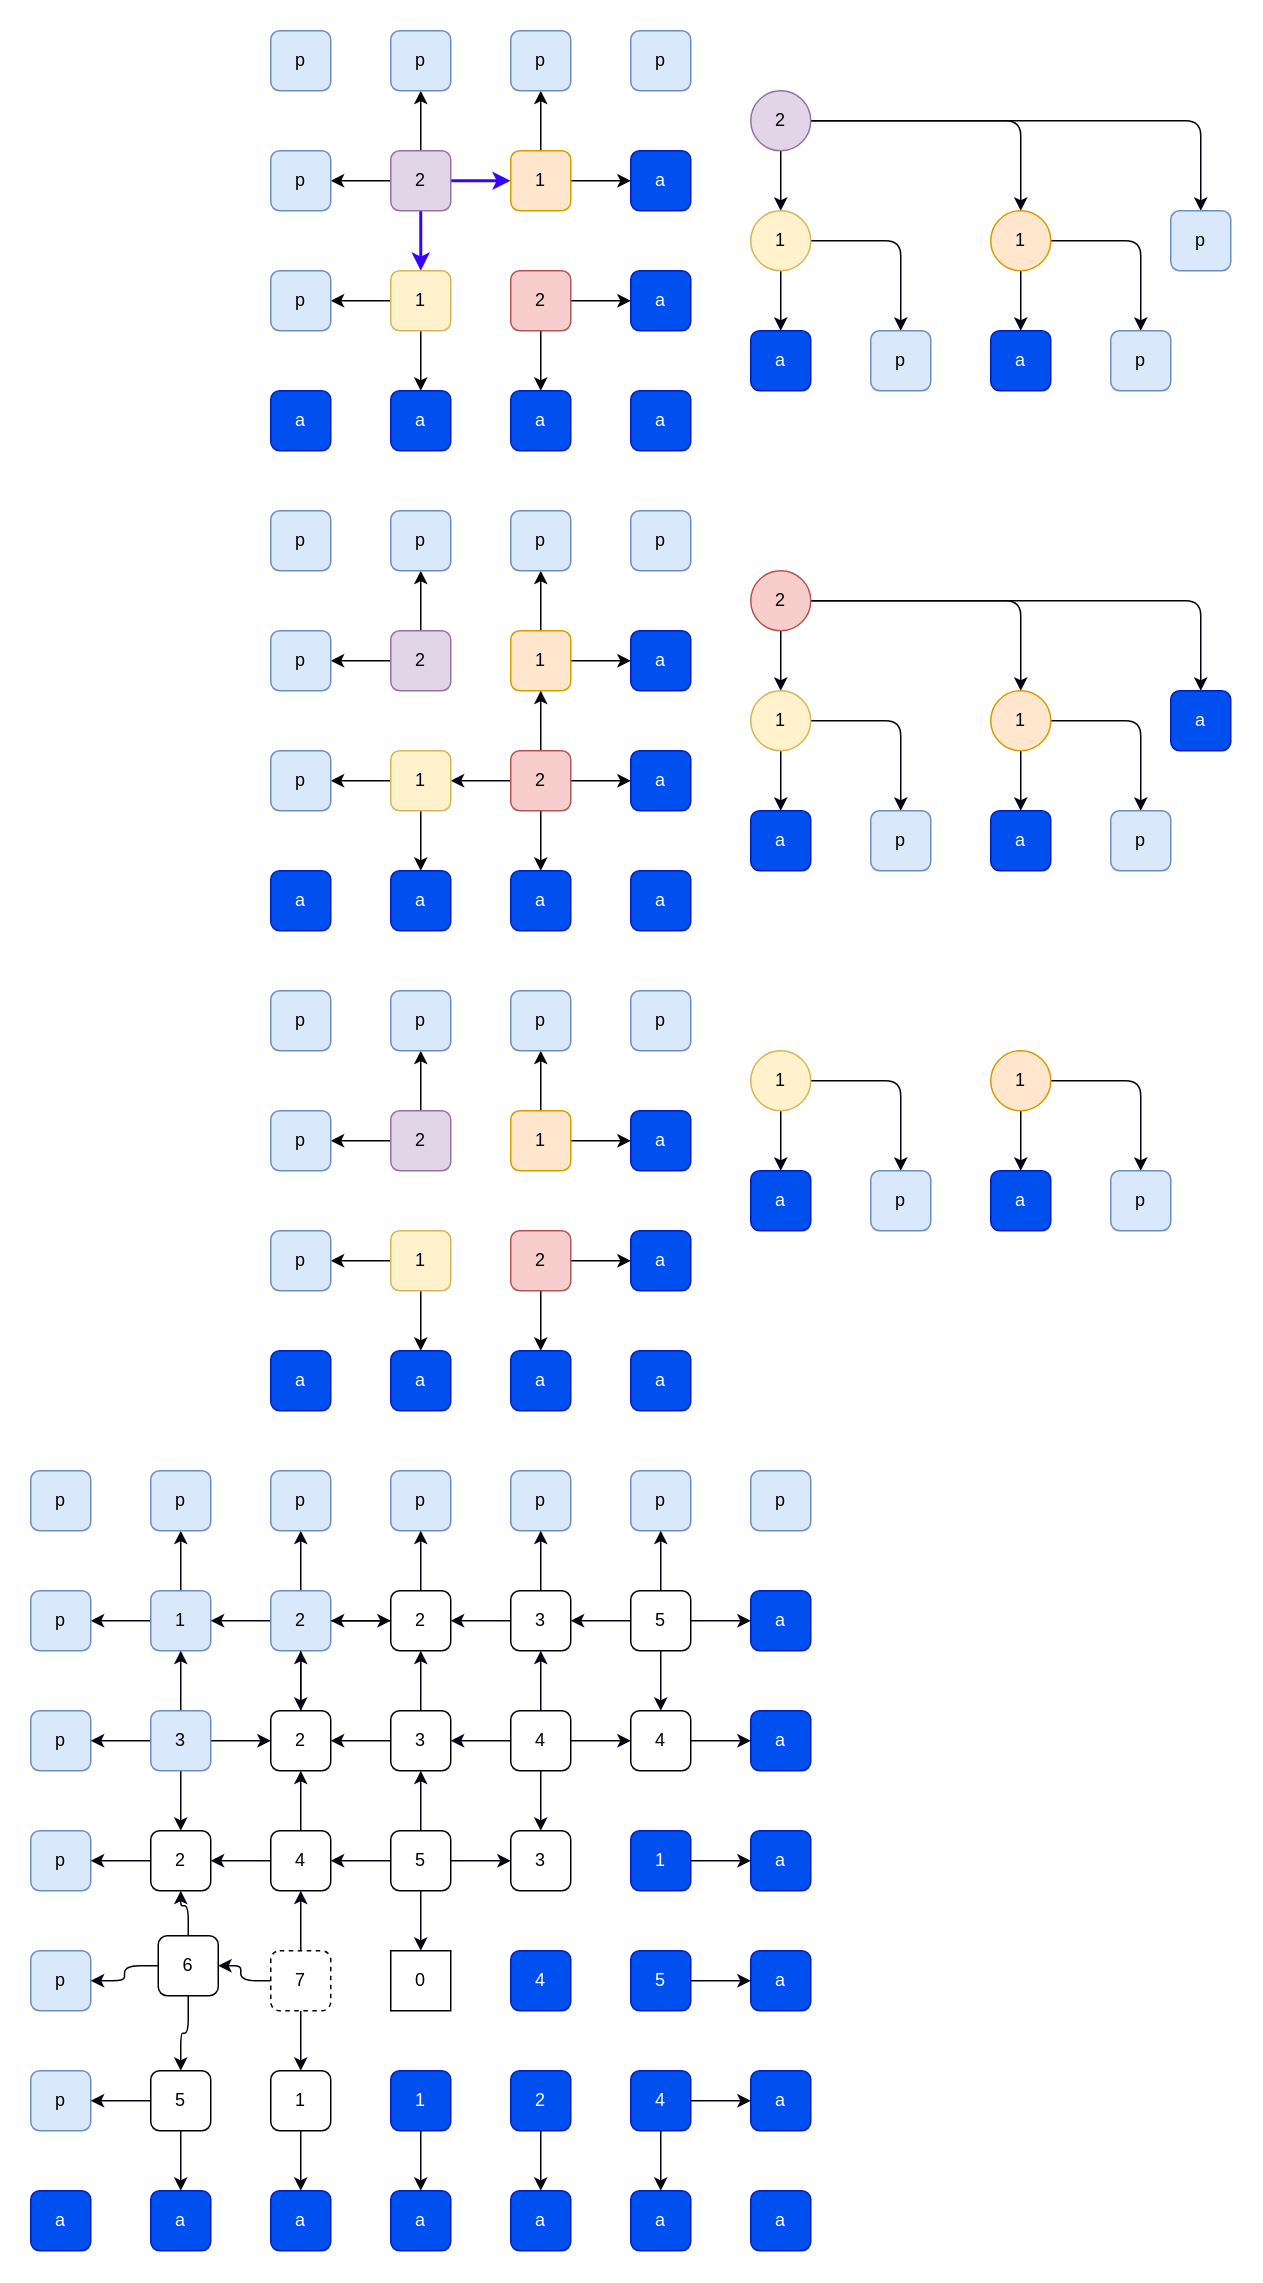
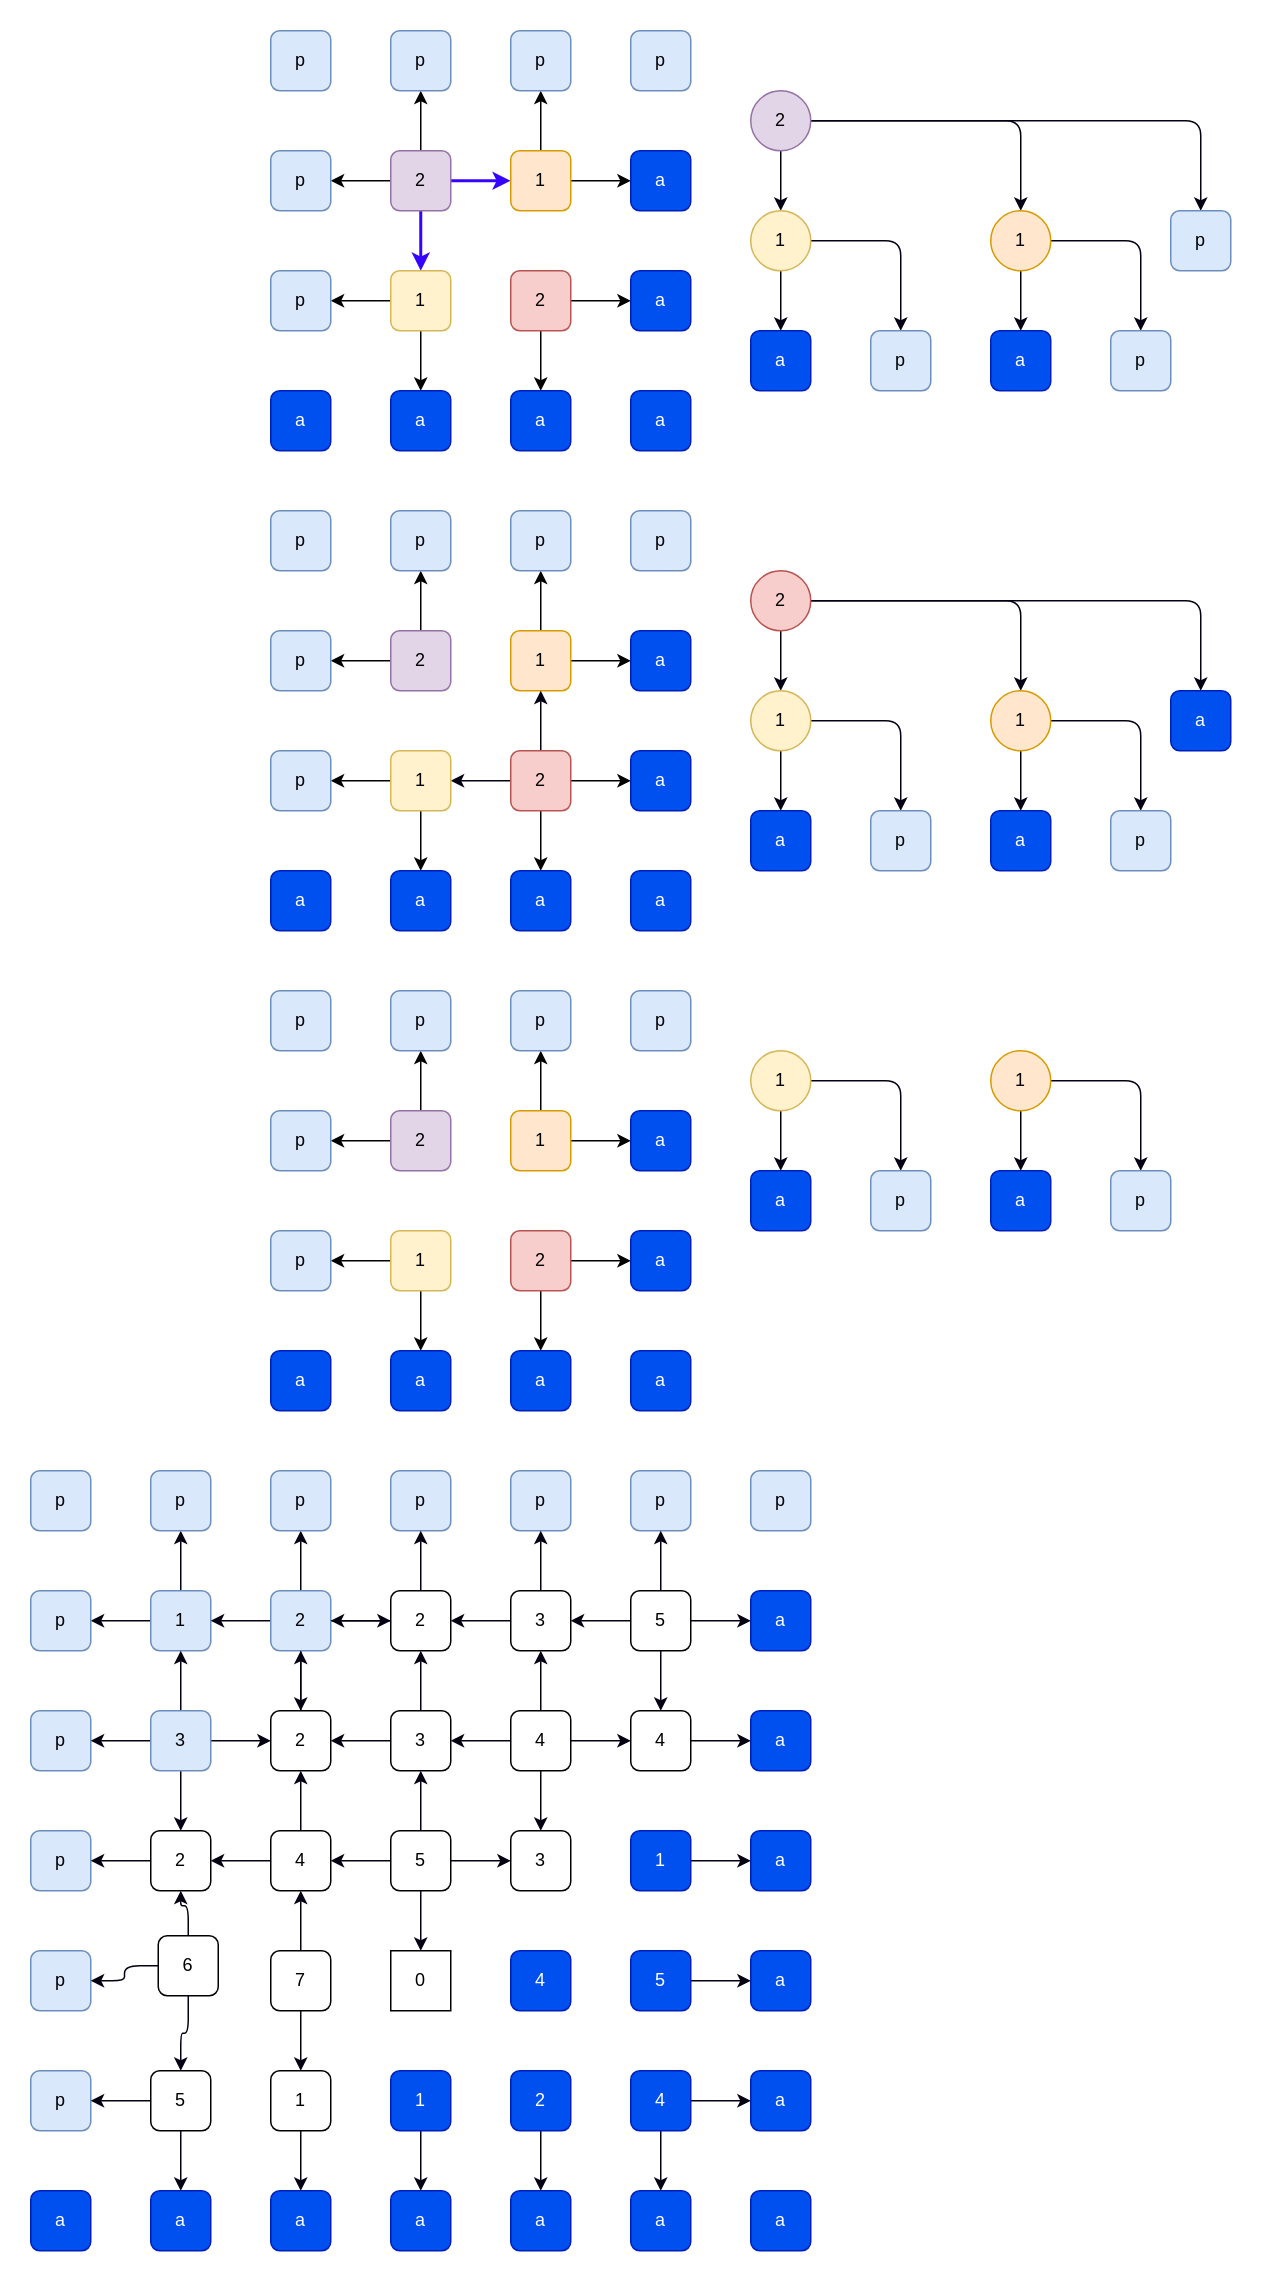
edge "7" -> "6": removed
node "7": style dashed -> solid
